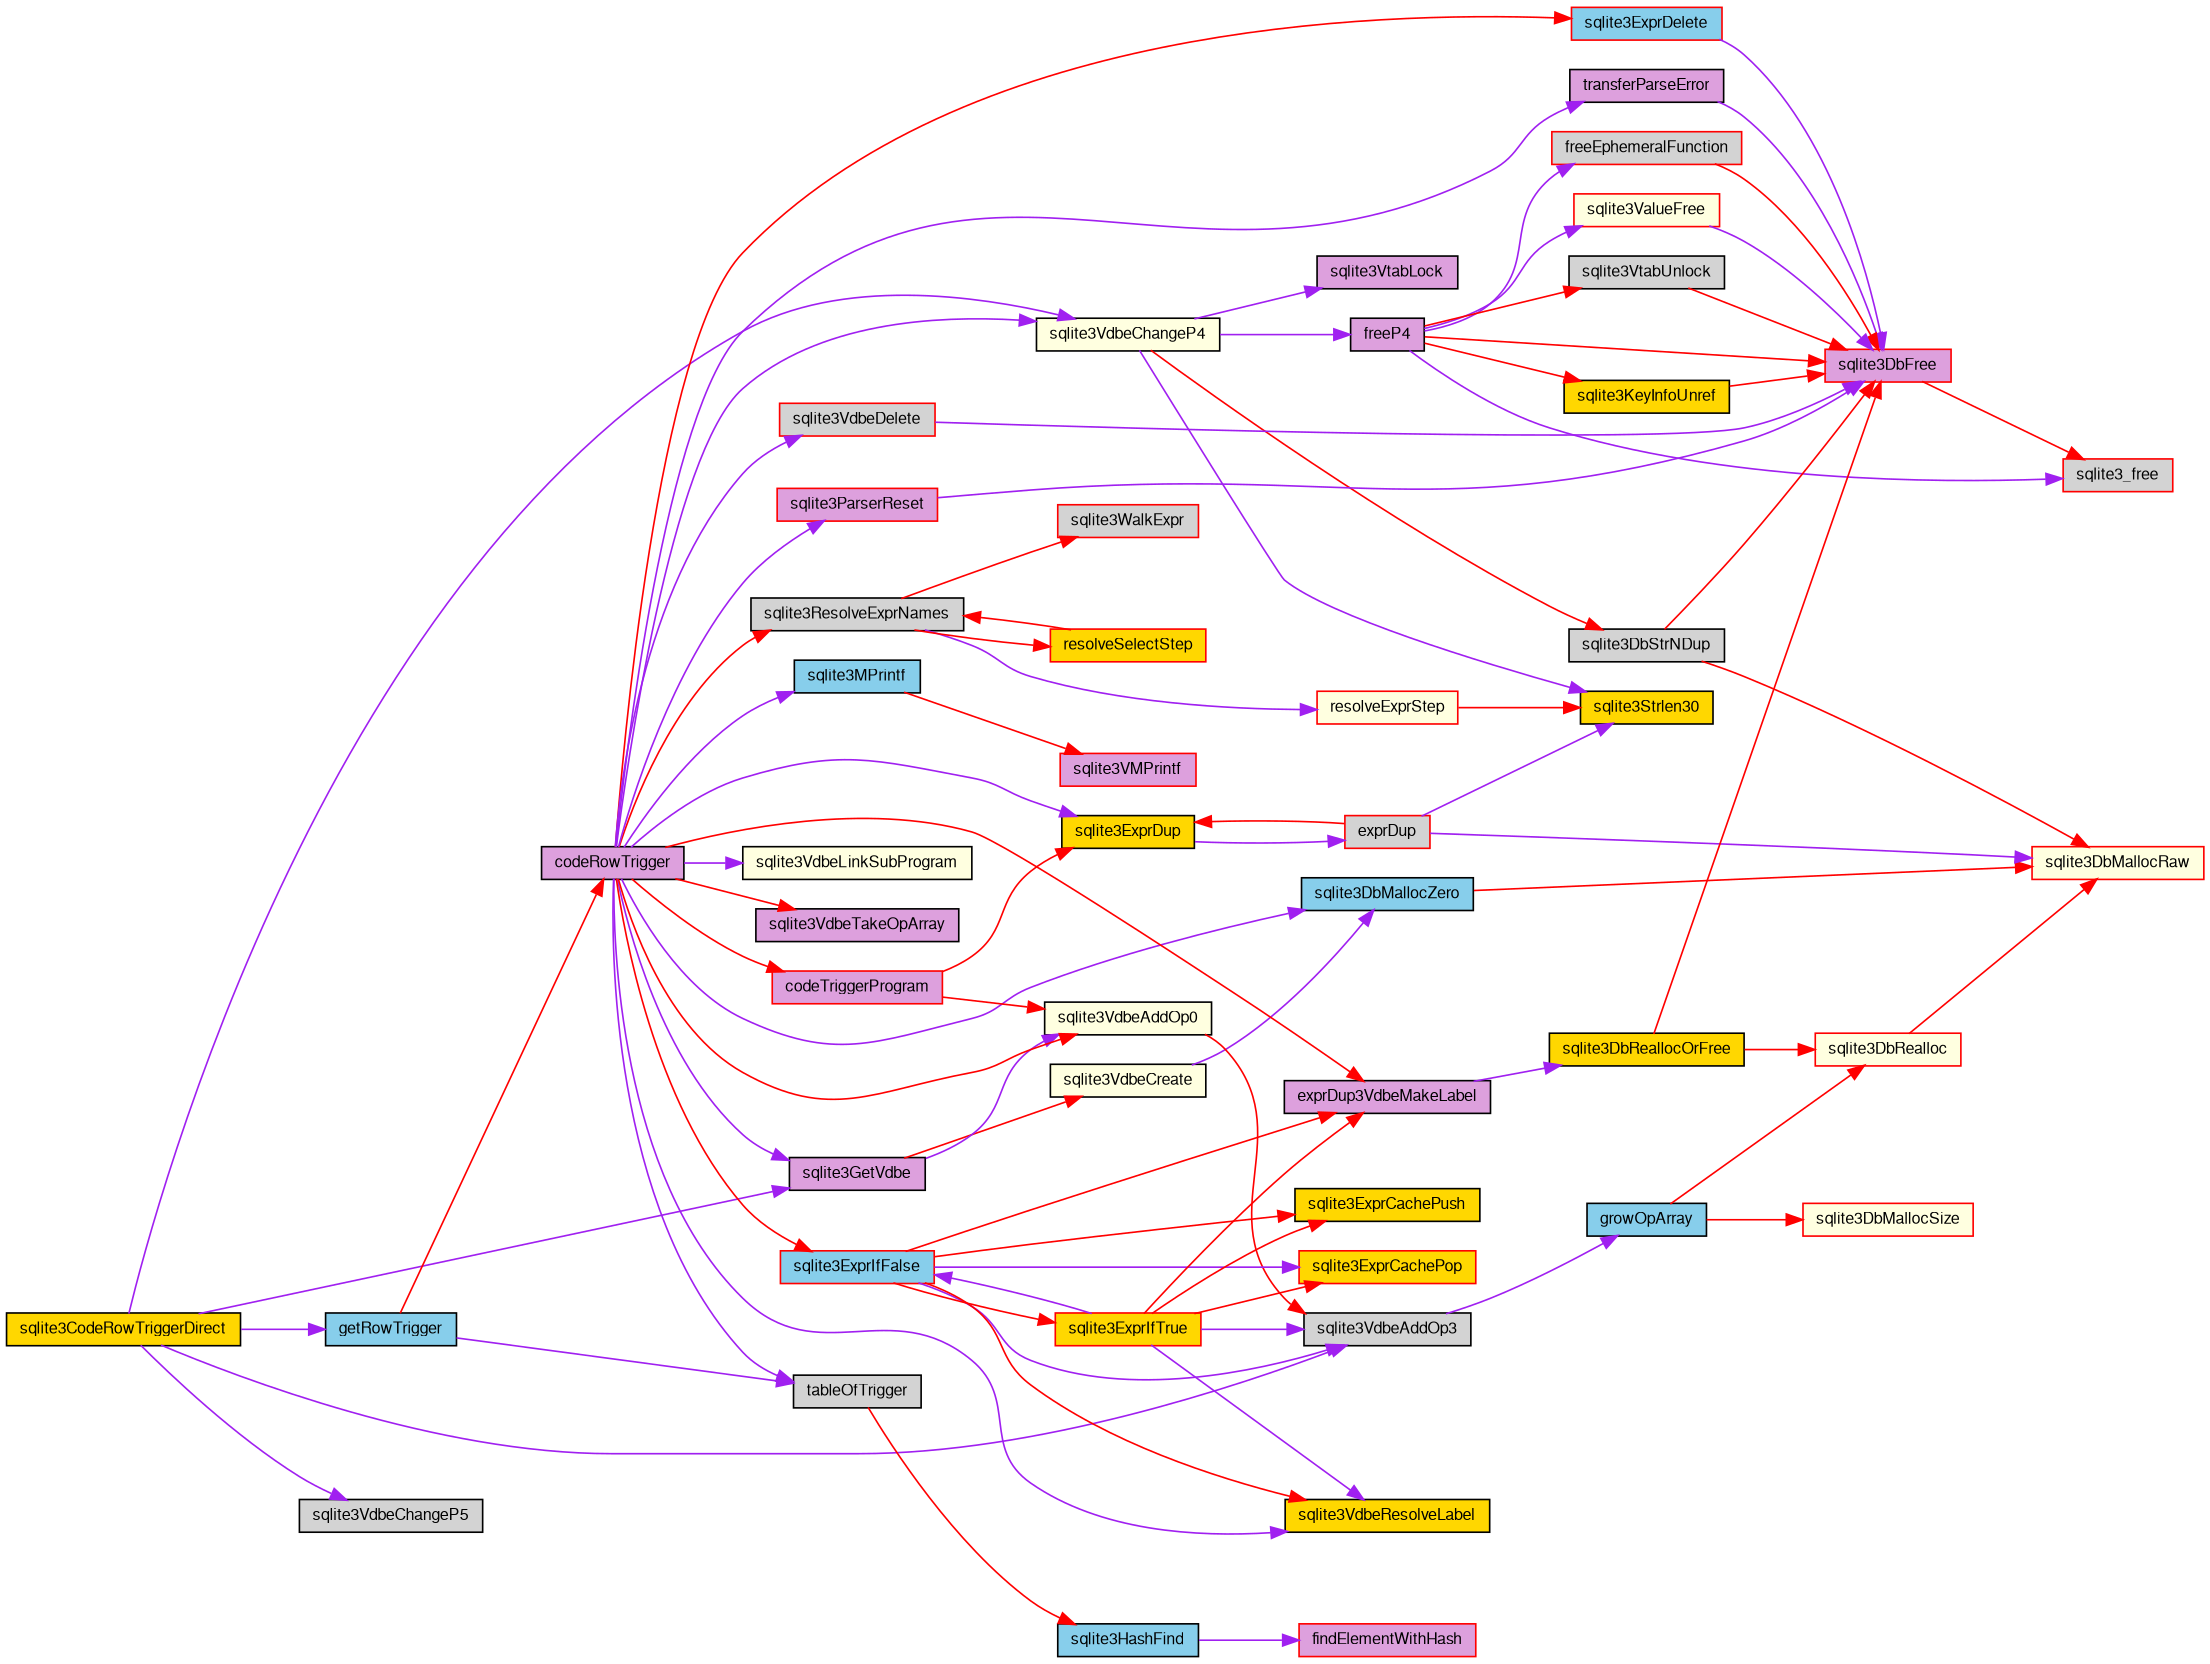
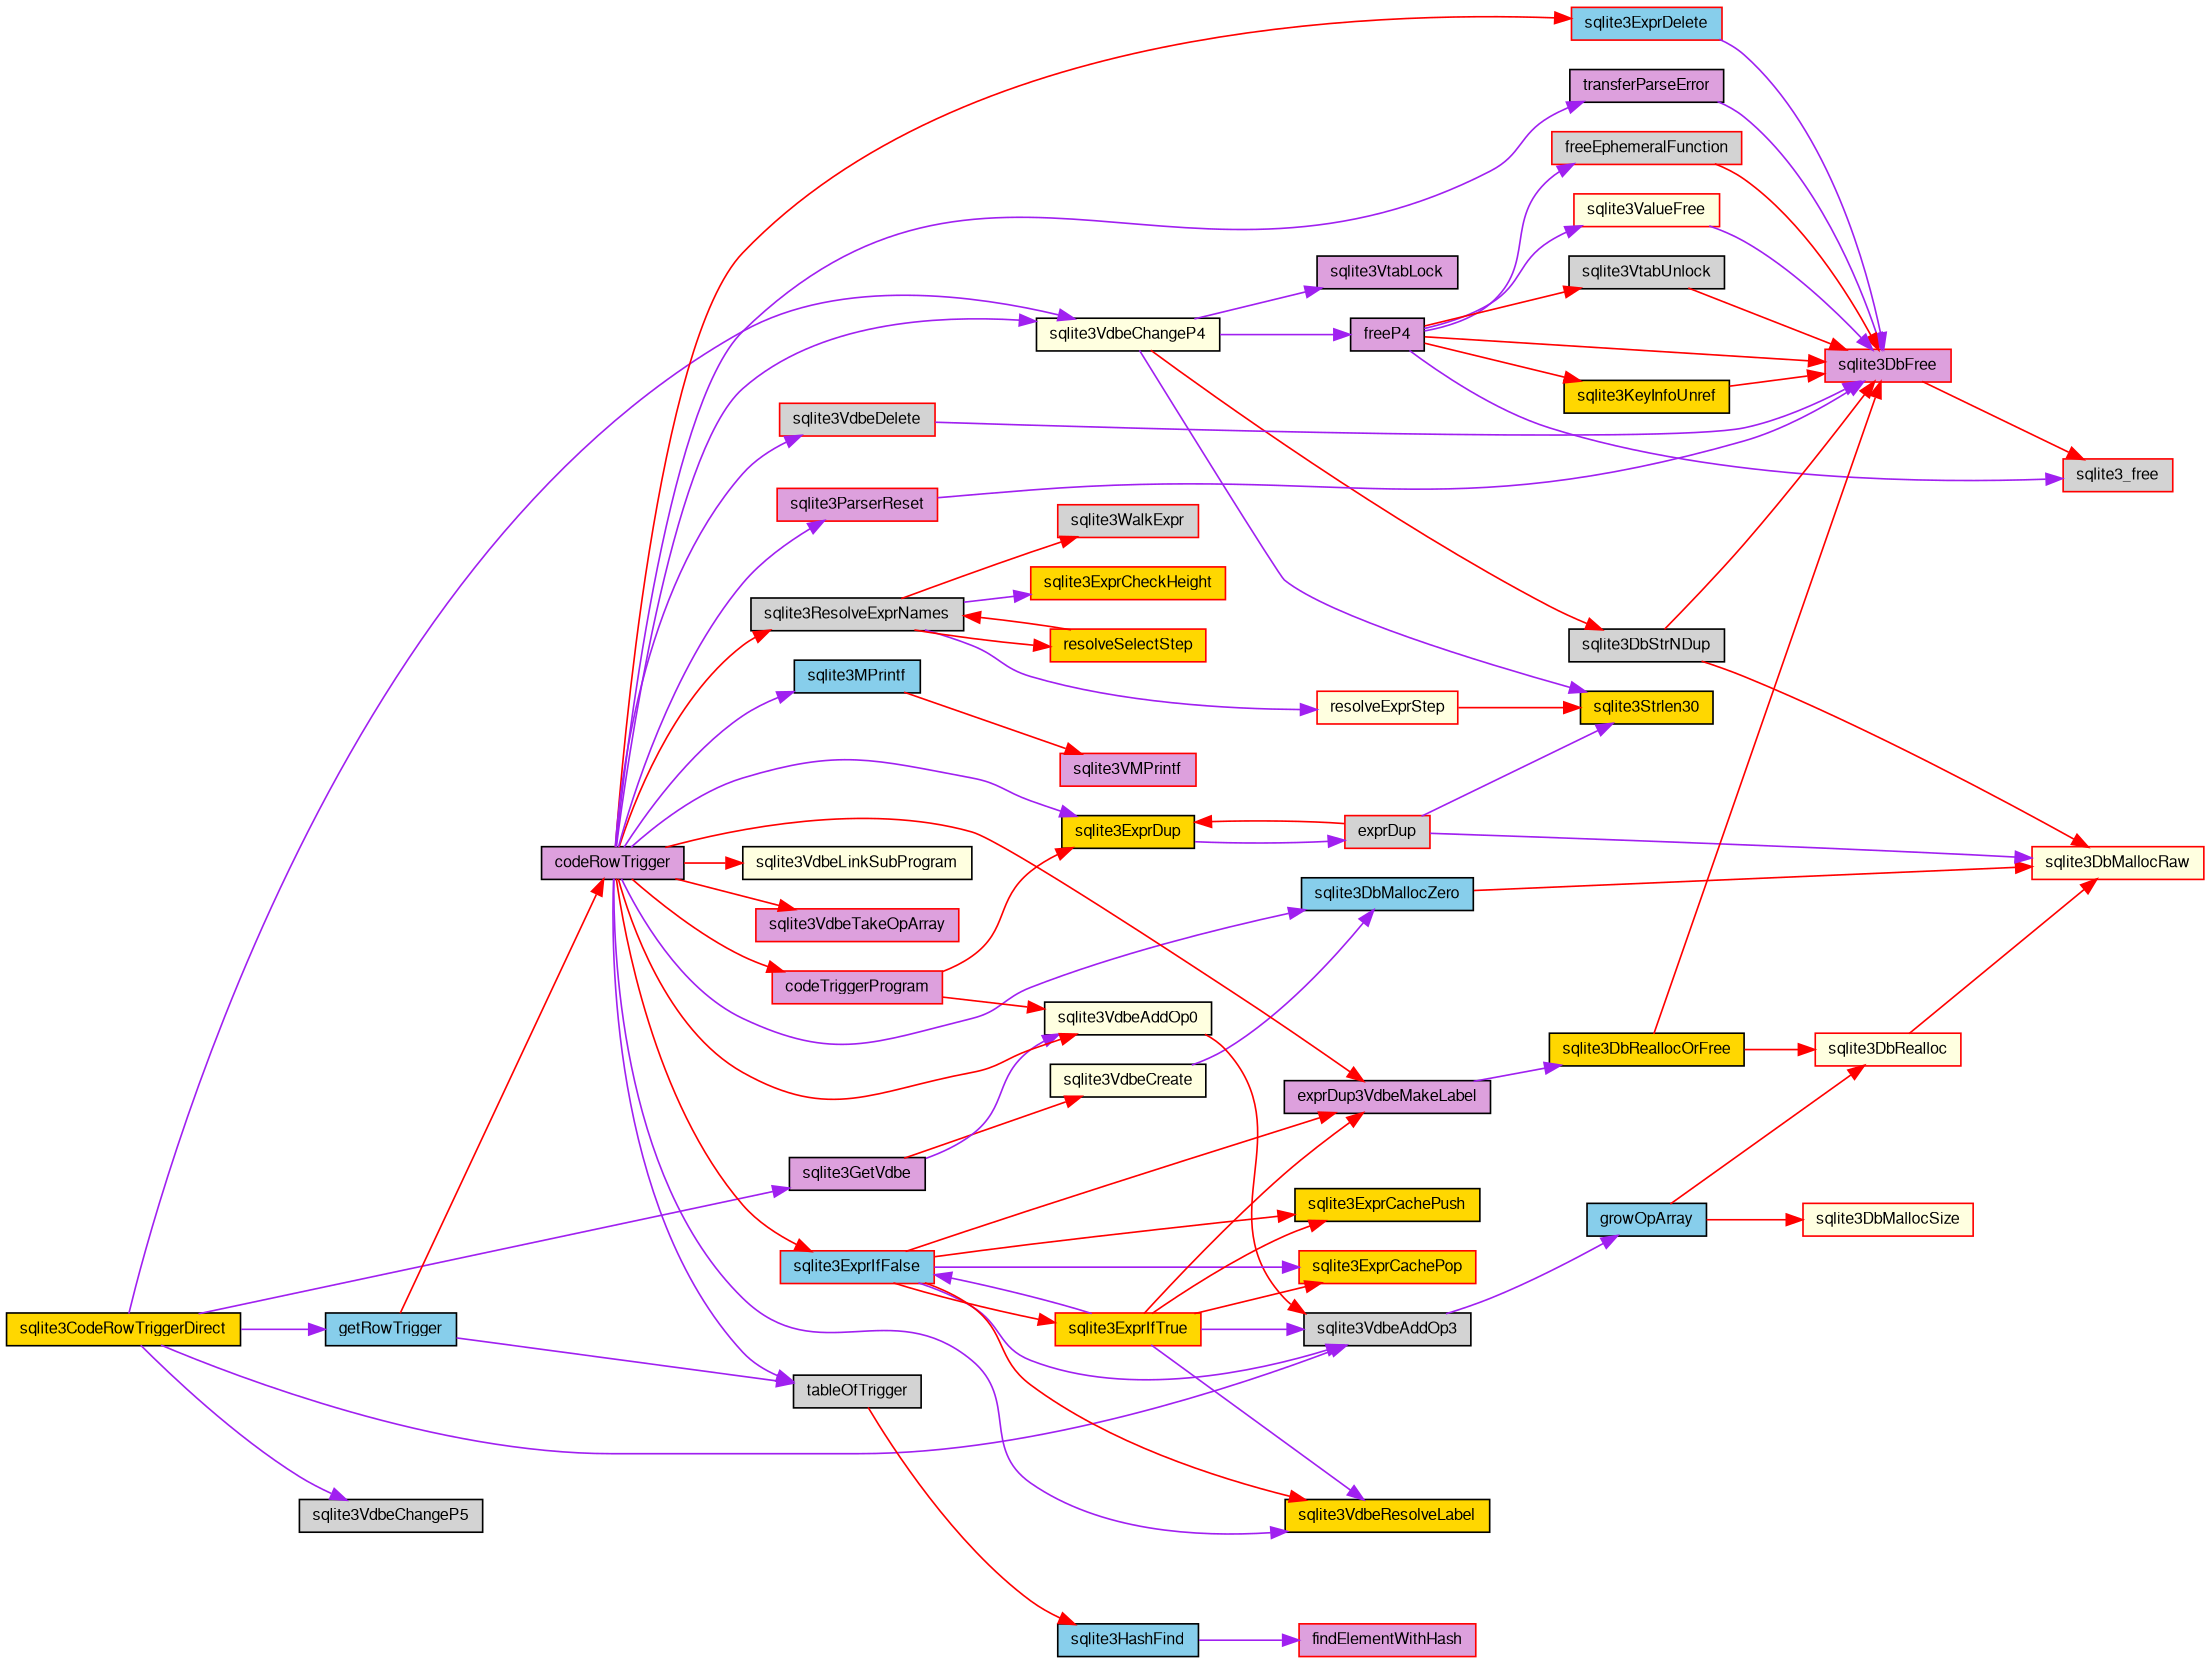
node "sqlite3ExprCheckHeight": added
edge "codeRowTrigger" -> "sqlite3VdbeLinkSubProgram": color purple -> red
node "sqlite3VdbeTakeOpArray": color black -> red
edge "codeRowTrigger" -> "sqlite3GetVdbe": removed
